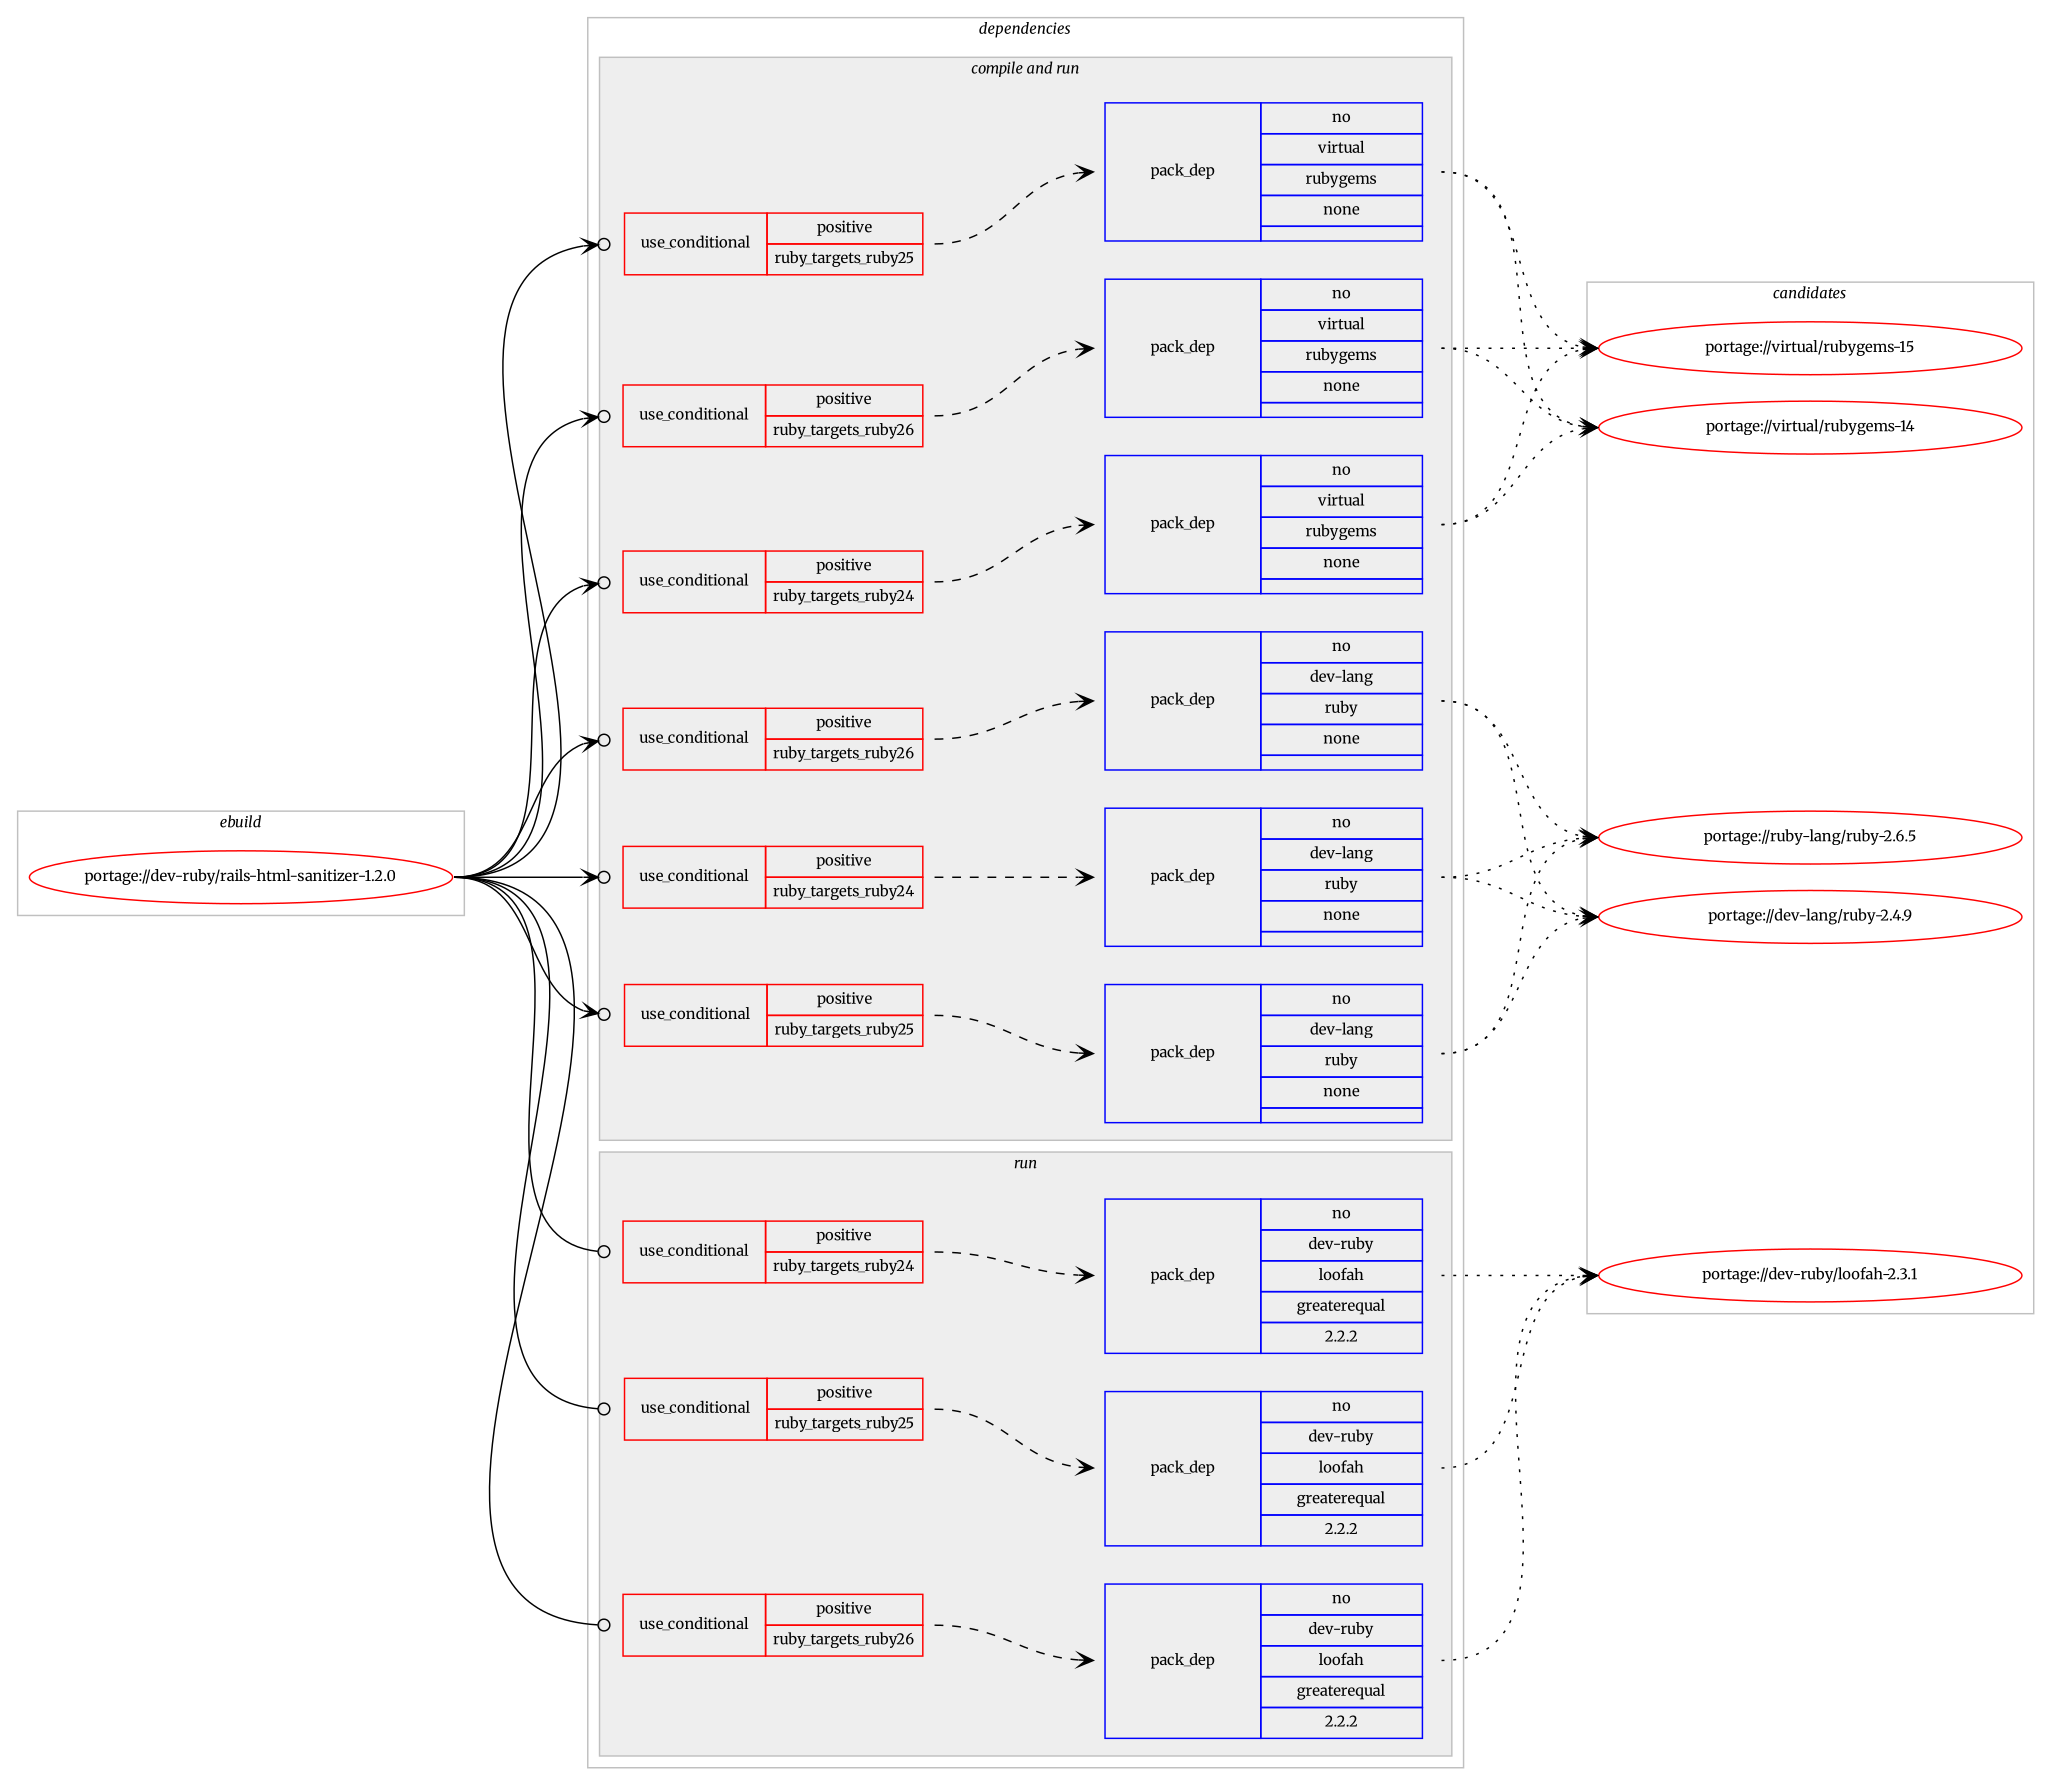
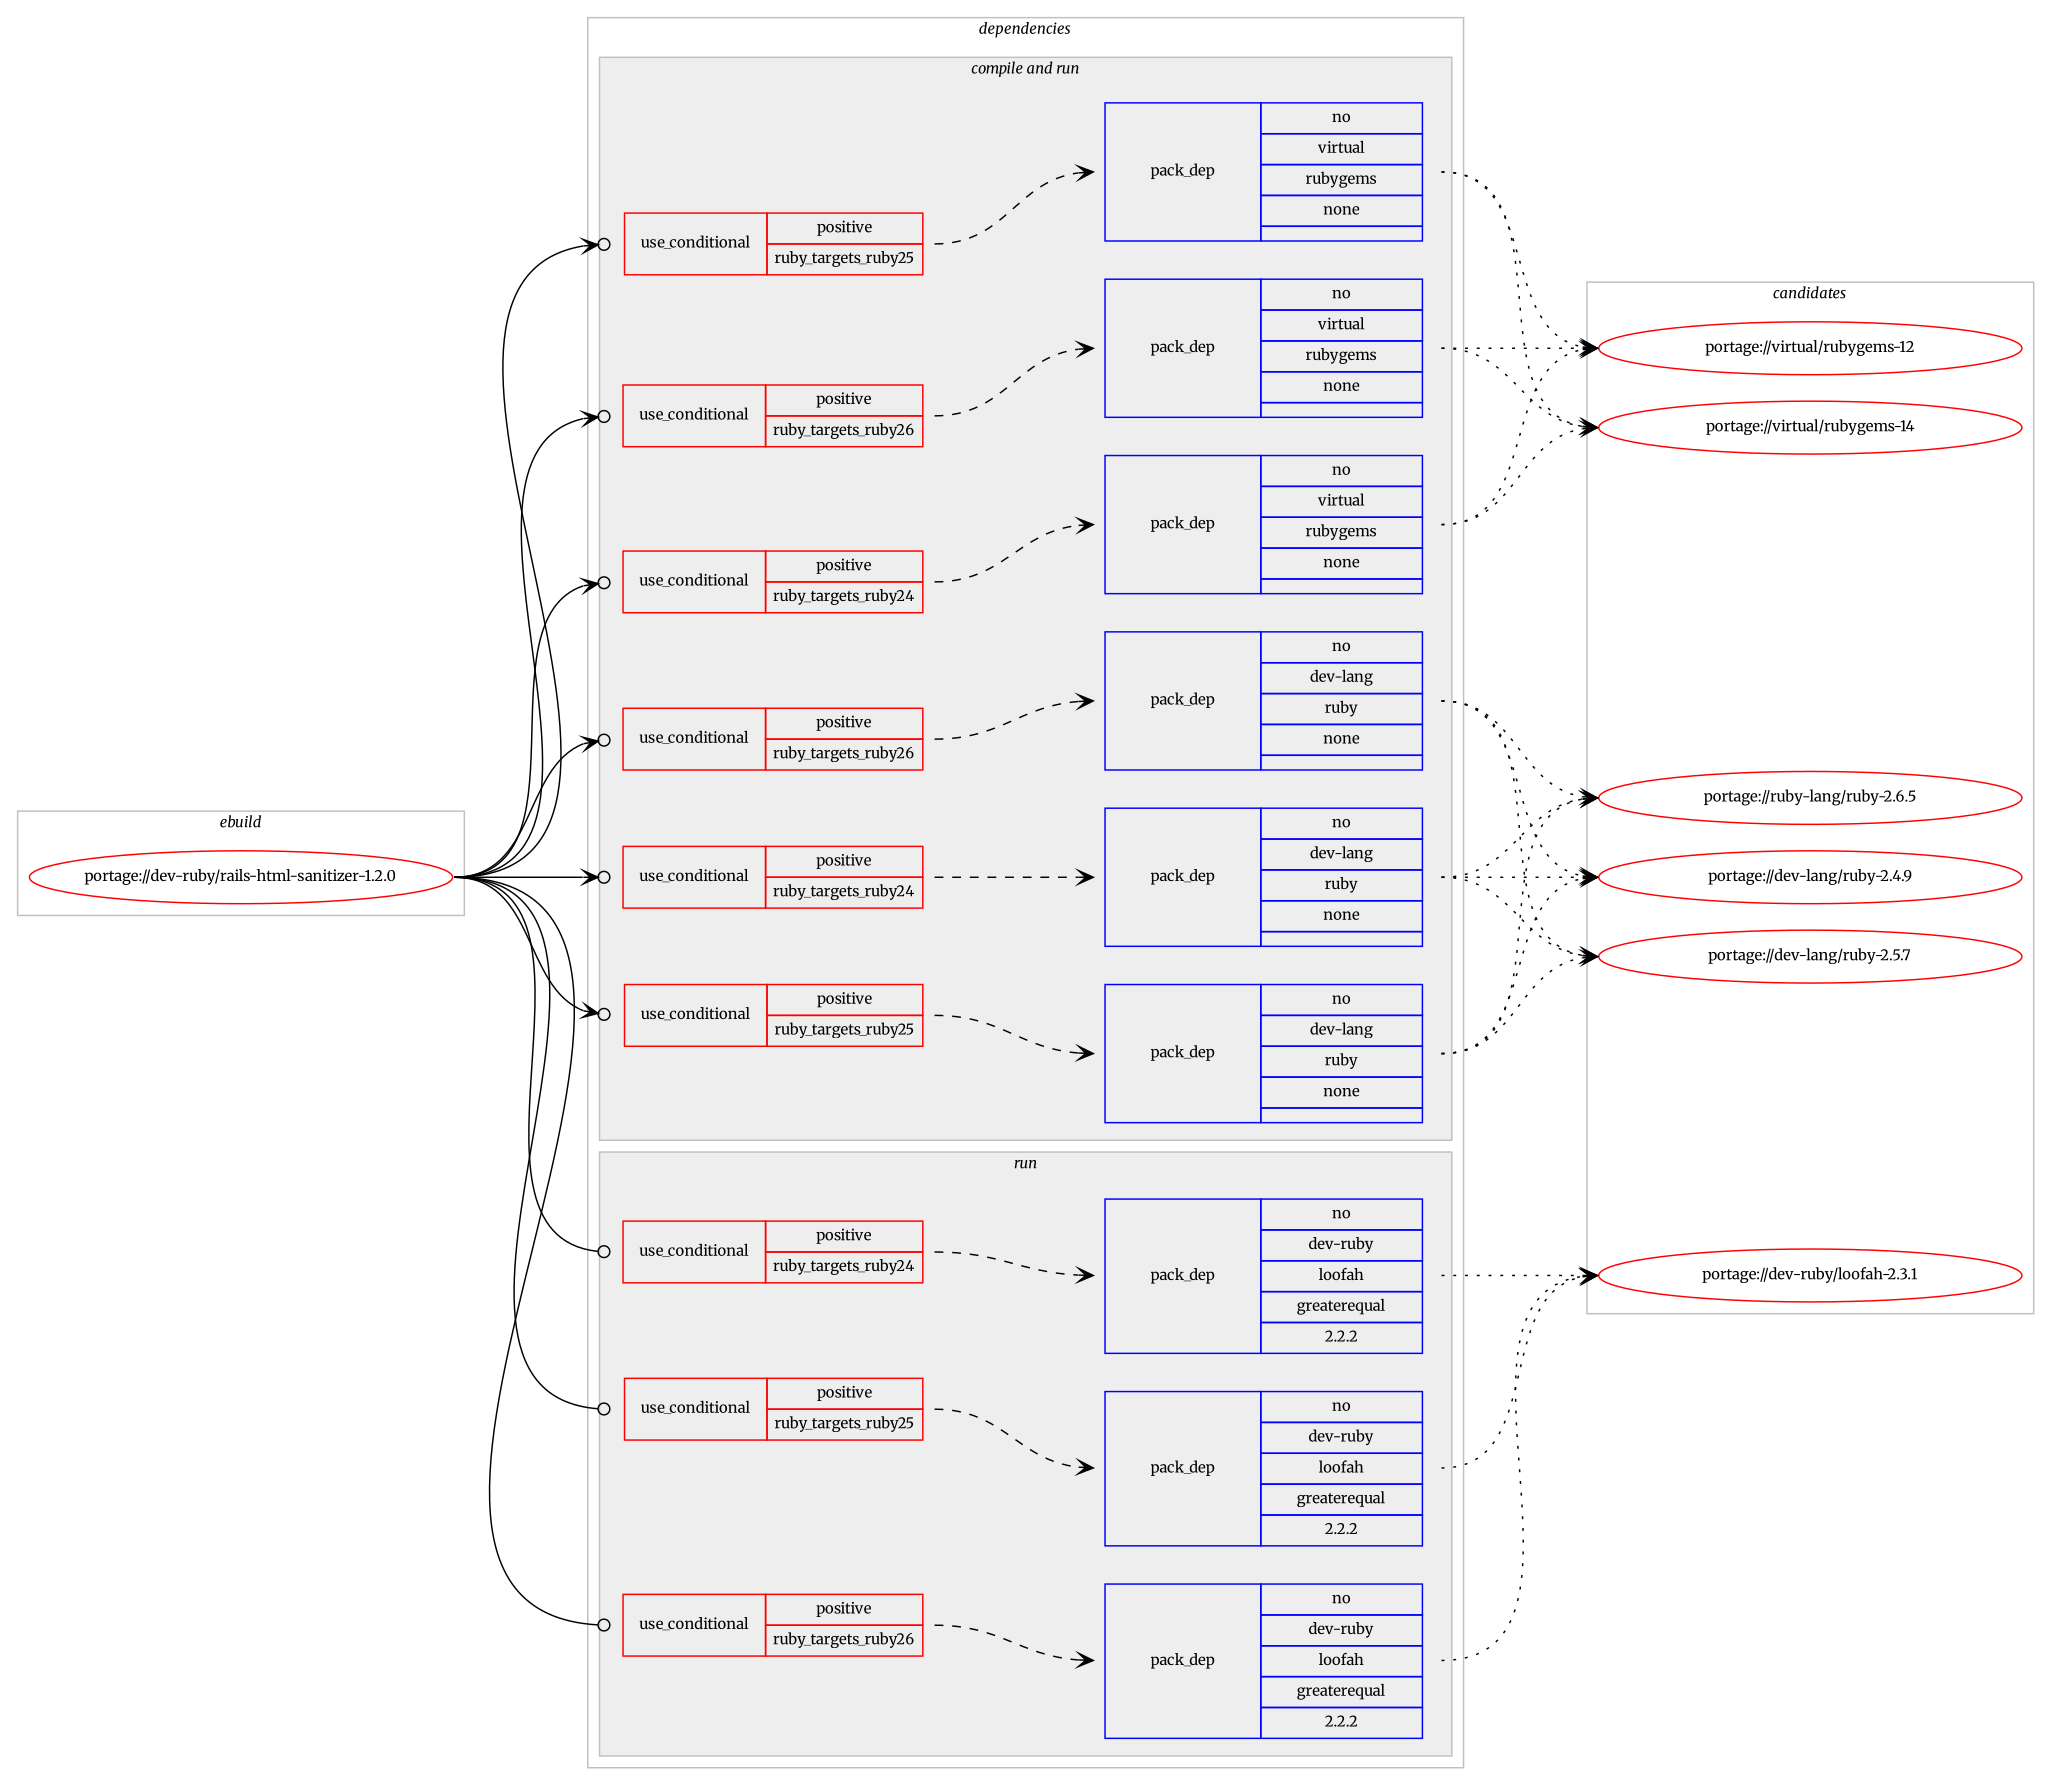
node "portage://virtual/rubygems-15": label "portage://virtual/rubygems-15" -> "portage://virtual/rubygems-12"
node "portage://dev-lang/ruby-2.5.7": added
